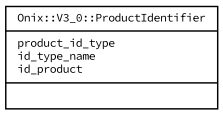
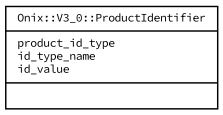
node "Onix::V3_0::ProductIdentifier": text "id_product" -> "id_value"
